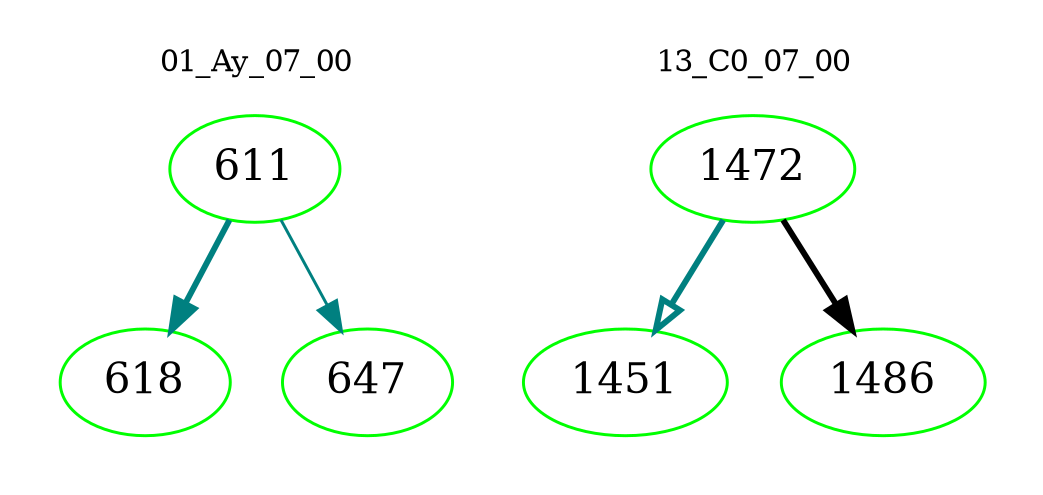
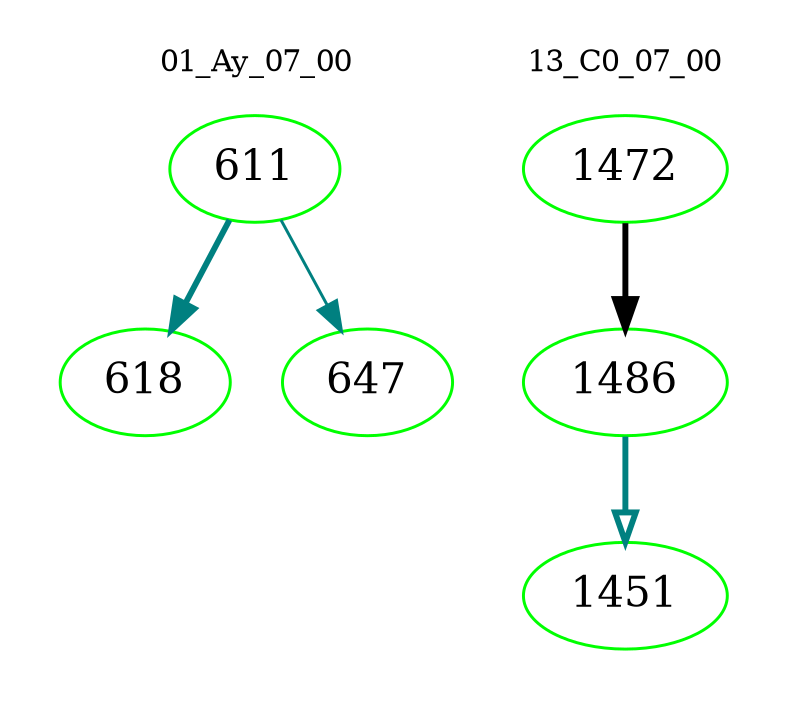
edge "1472" -> "1451": now "1486" -> "1451"
